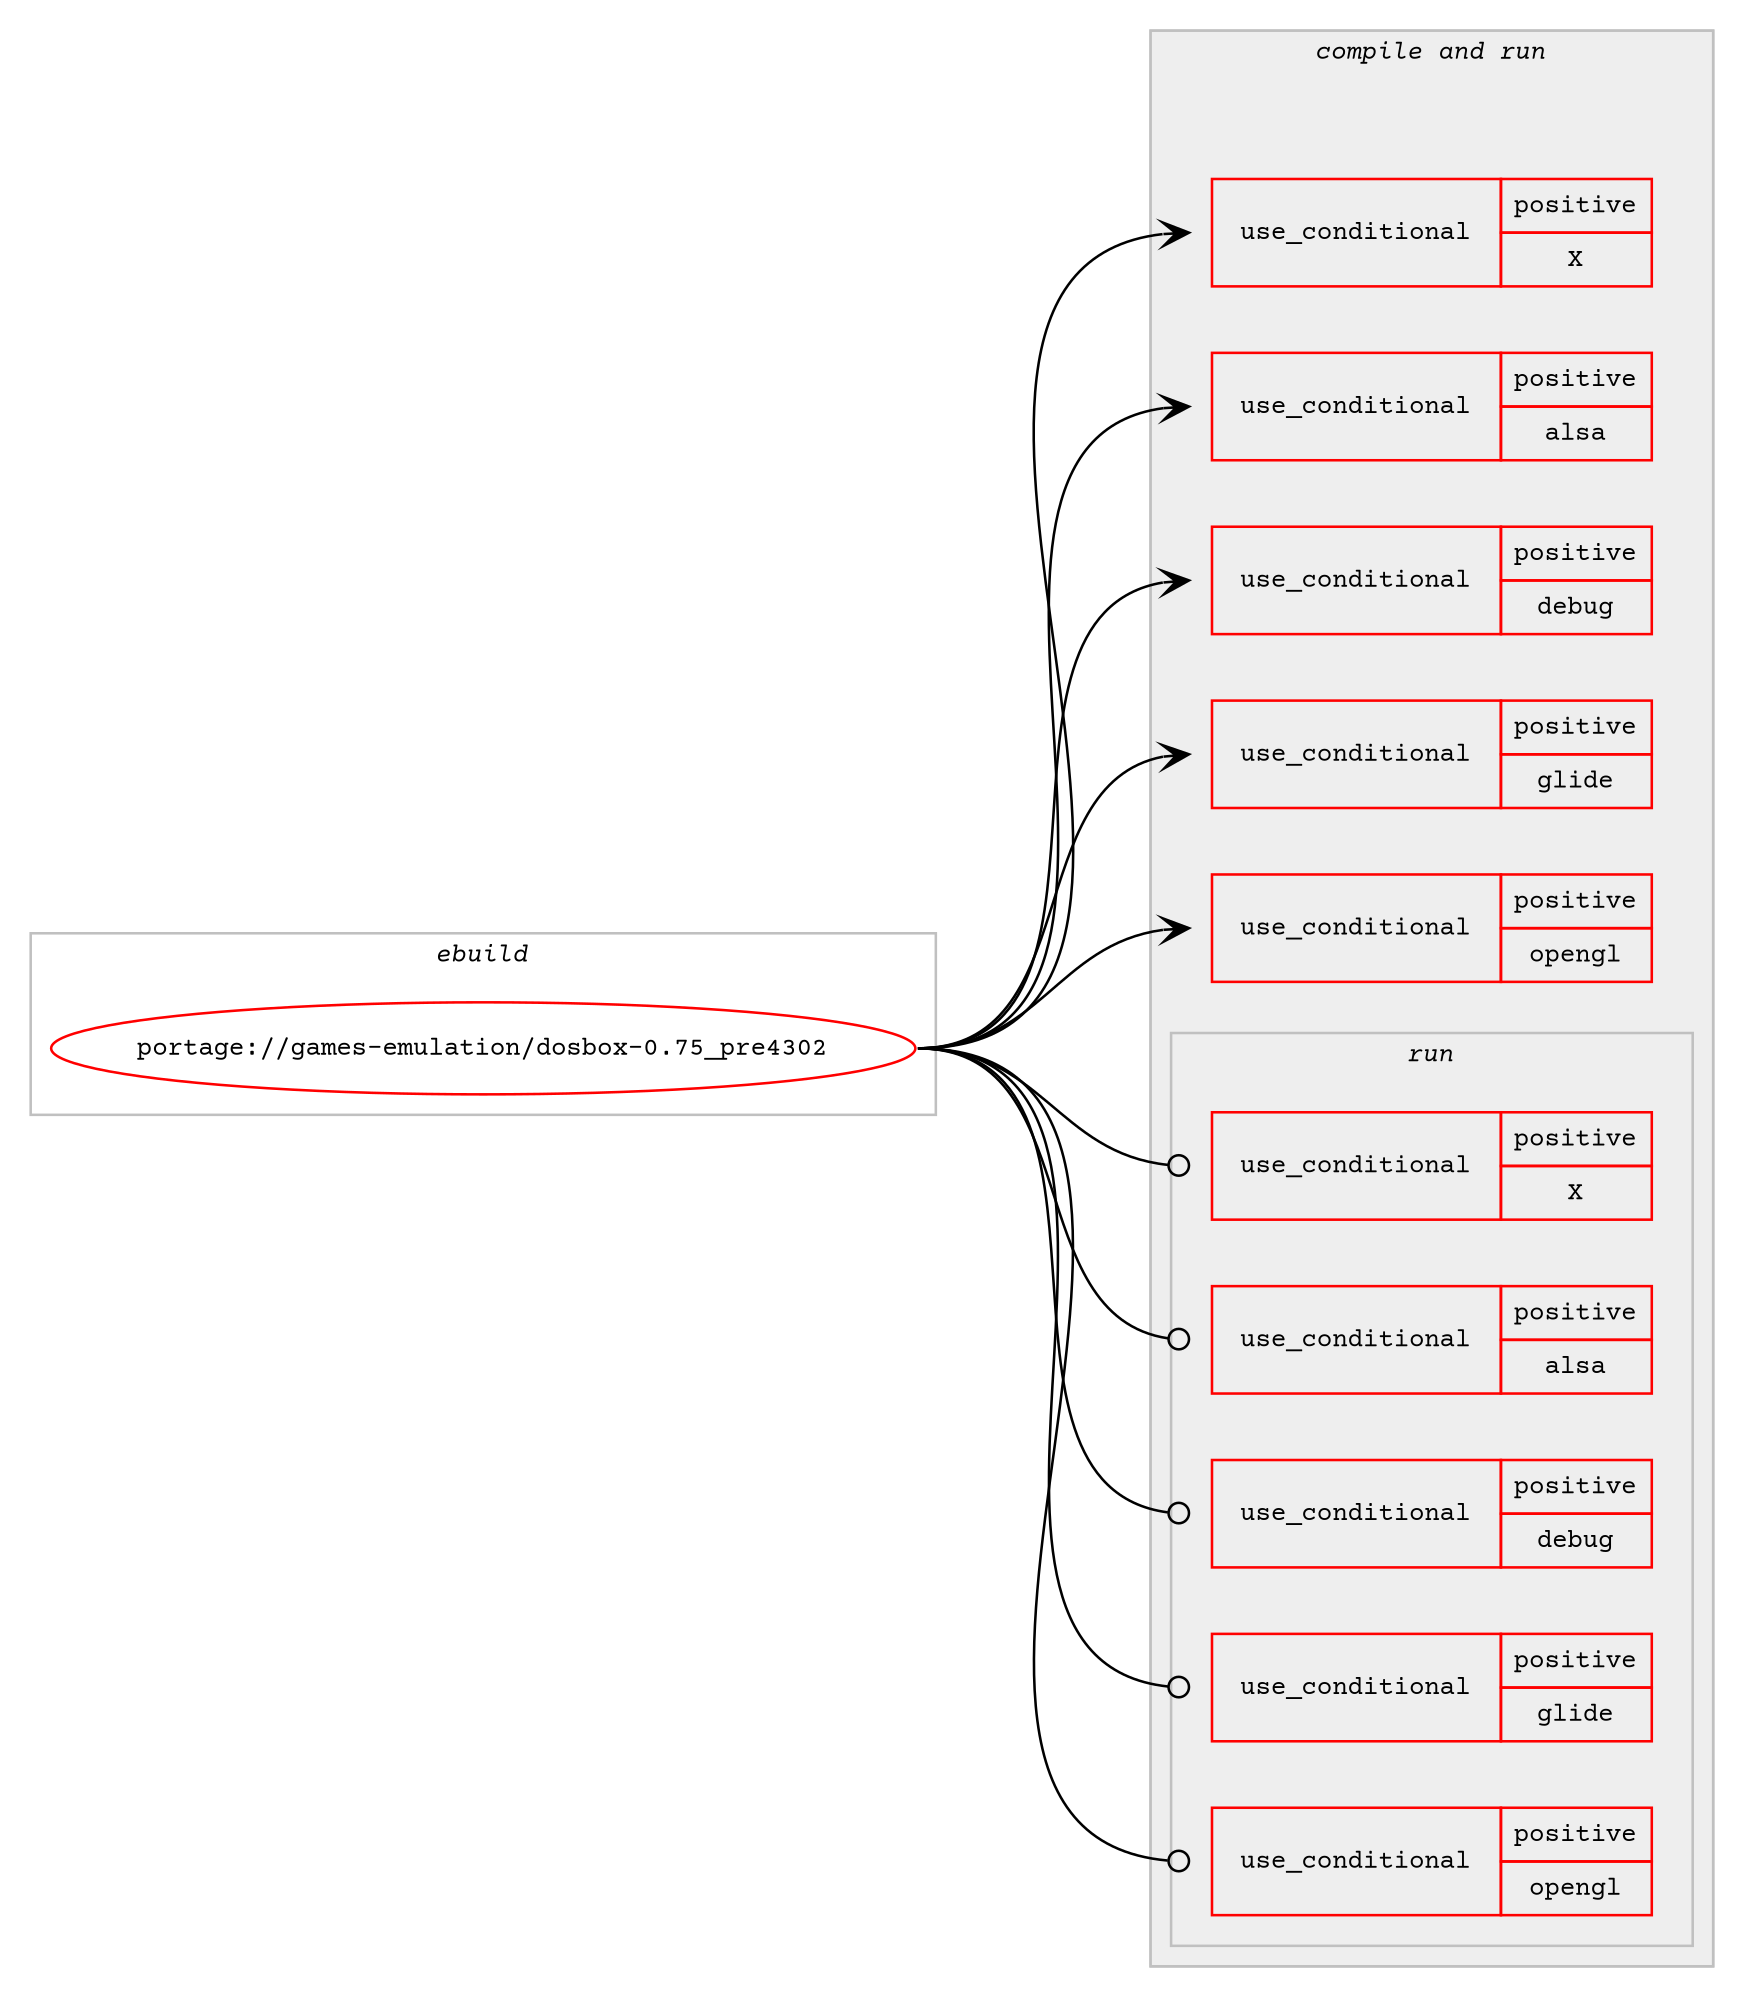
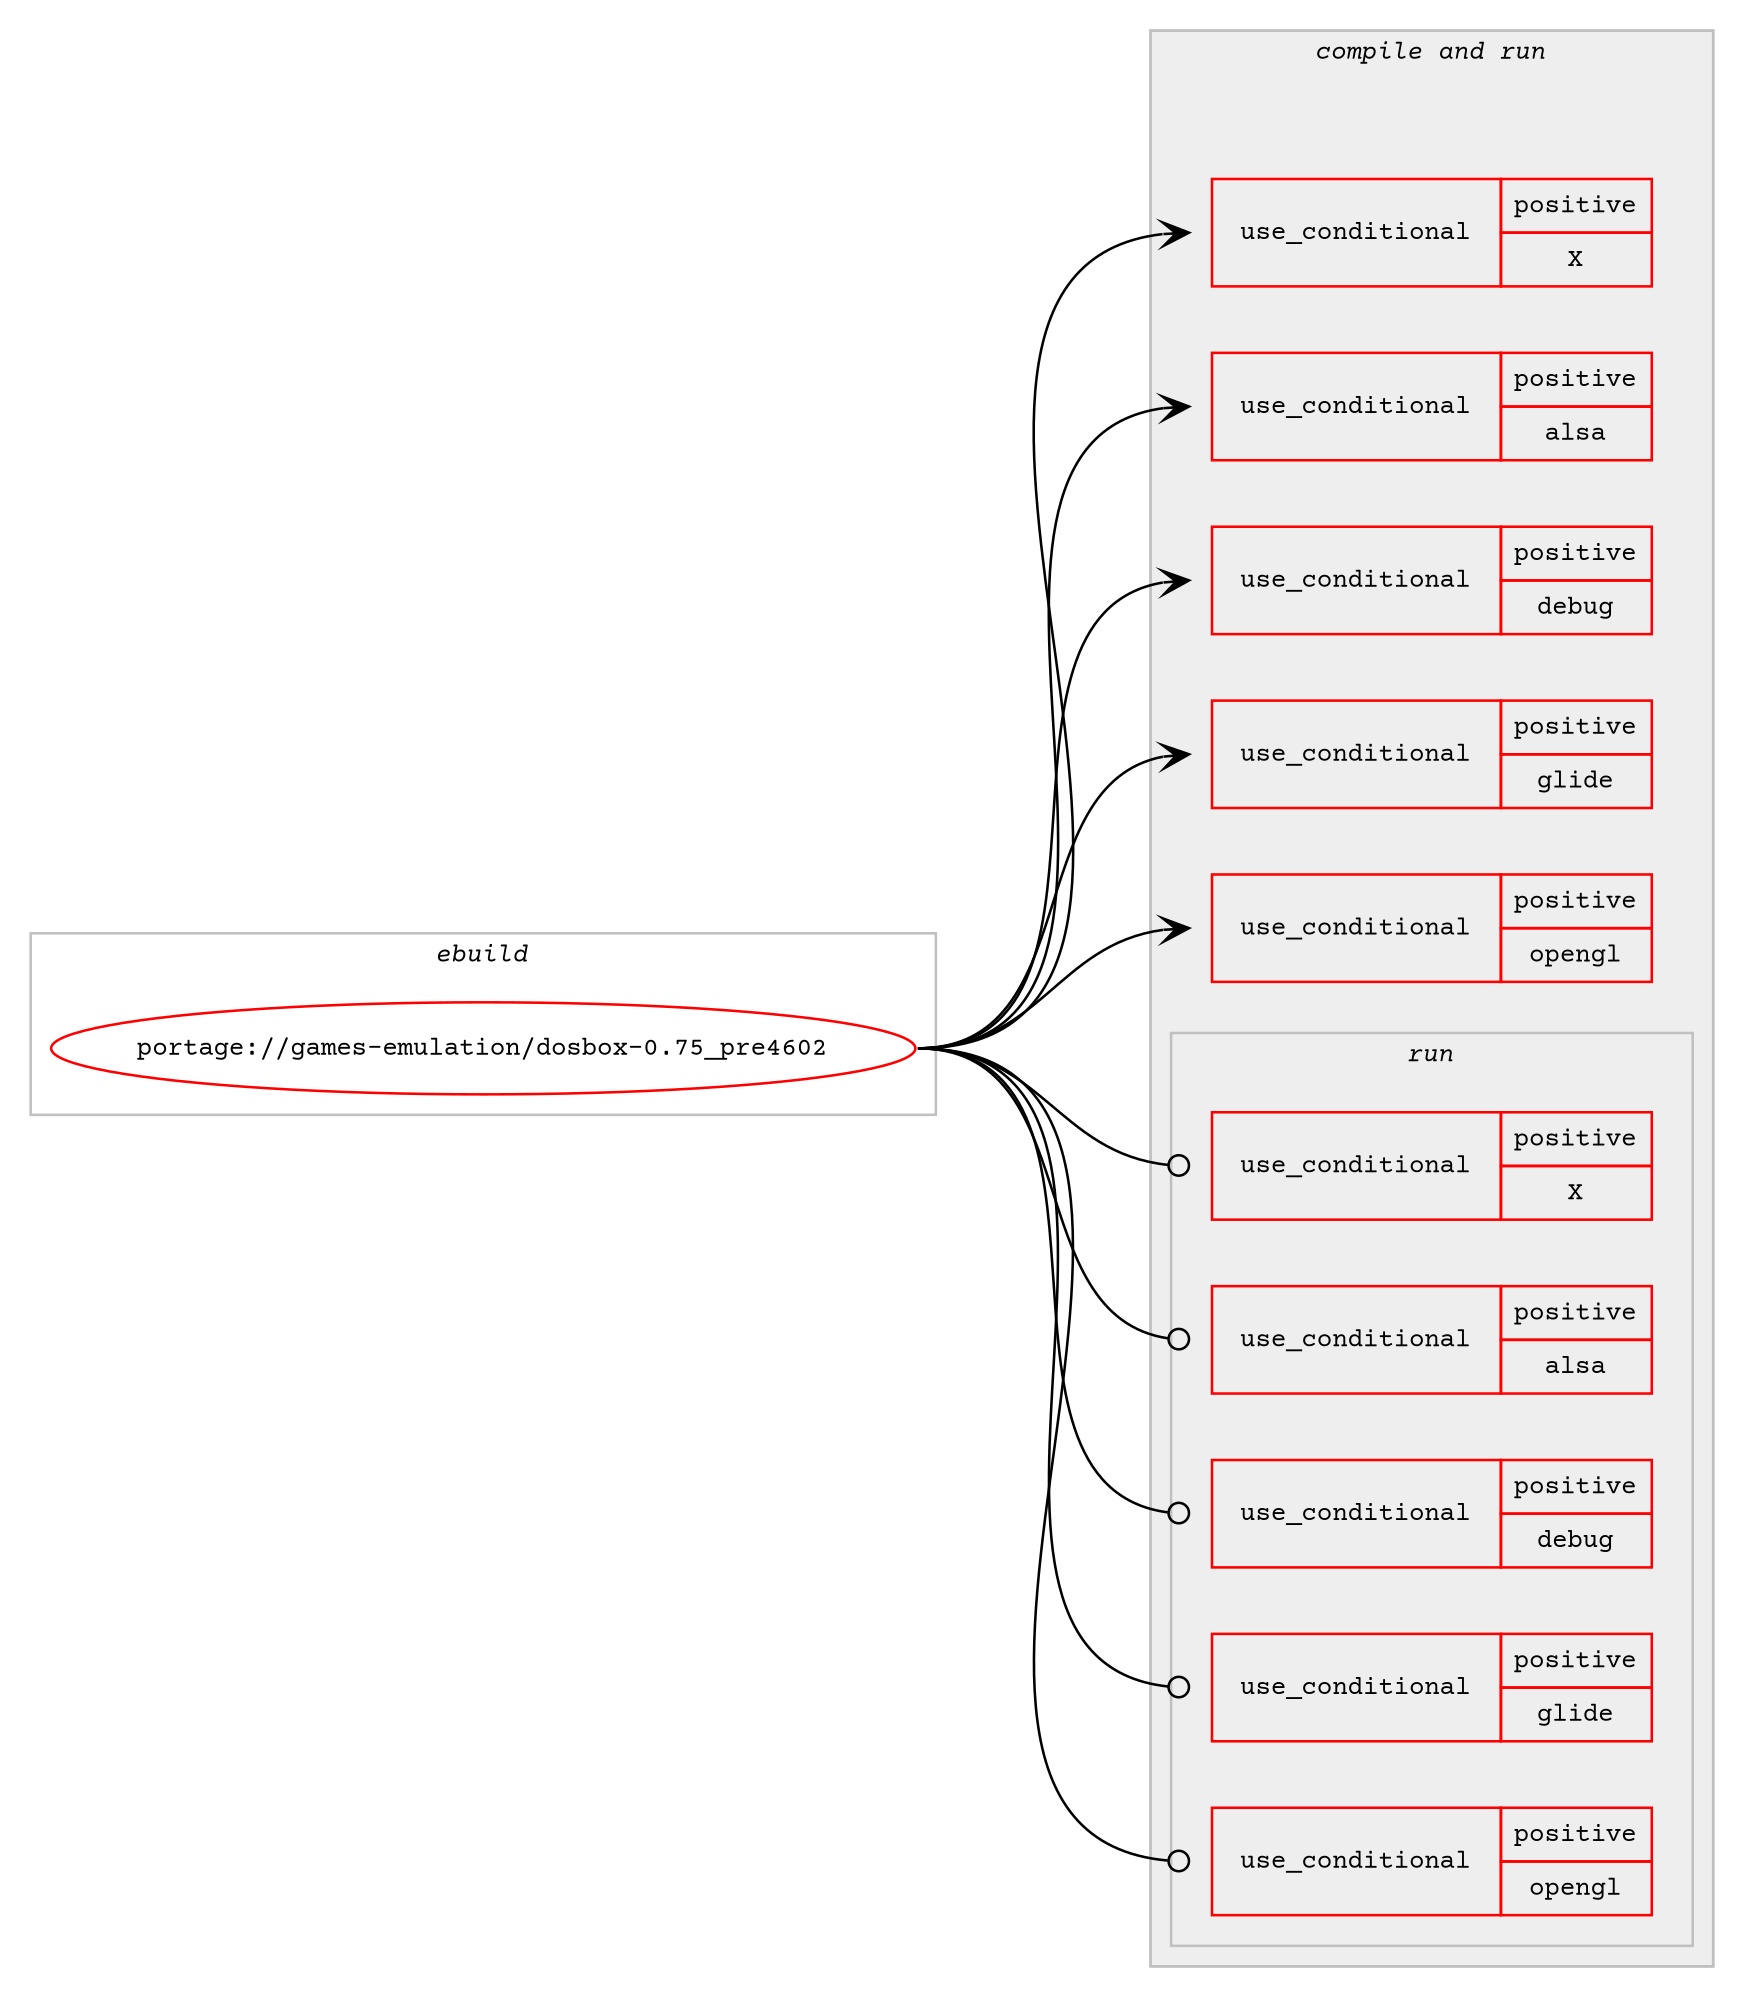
node "portage://games-emulation/dosbox-0.75_pre4302": label "portage://games-emulation/dosbox-0.75_pre4302" -> "portage://games-emulation/dosbox-0.75_pre4602"
